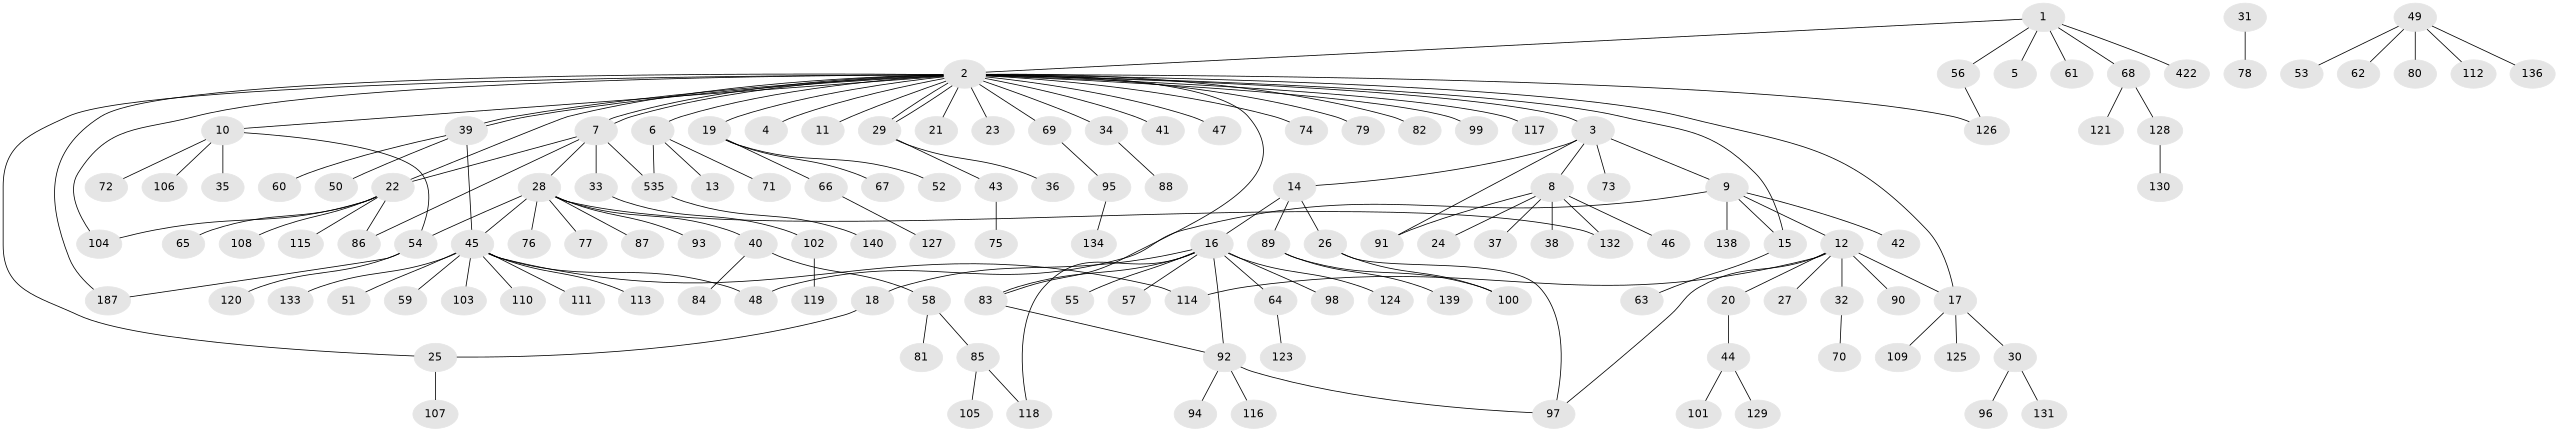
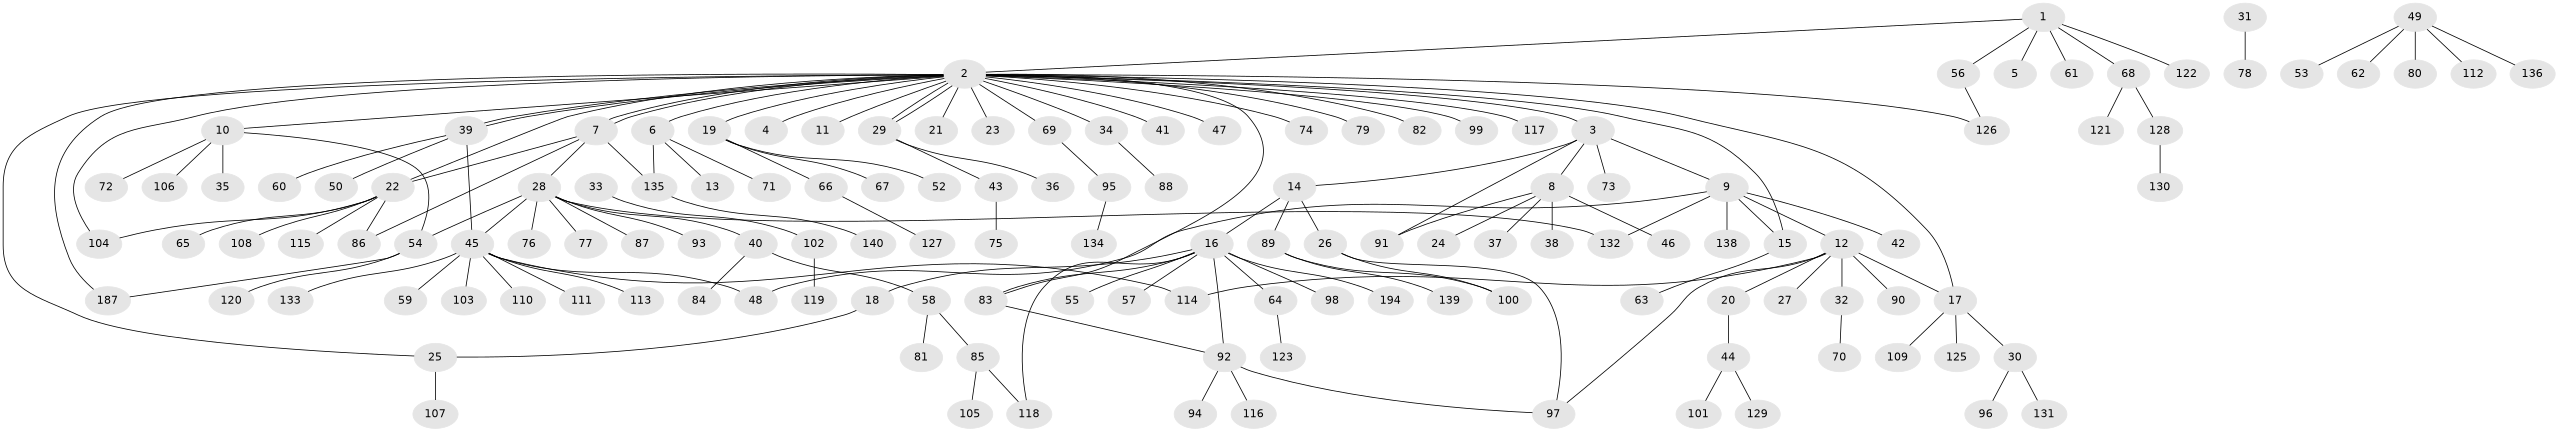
node "422": label "422" -> "122"
edge "7" -- "33": removed
node "535": label "535" -> "135"
edge "8" -- "132": now "9" -- "132"
node "51": removed
node "124": label "124" -> "194"
